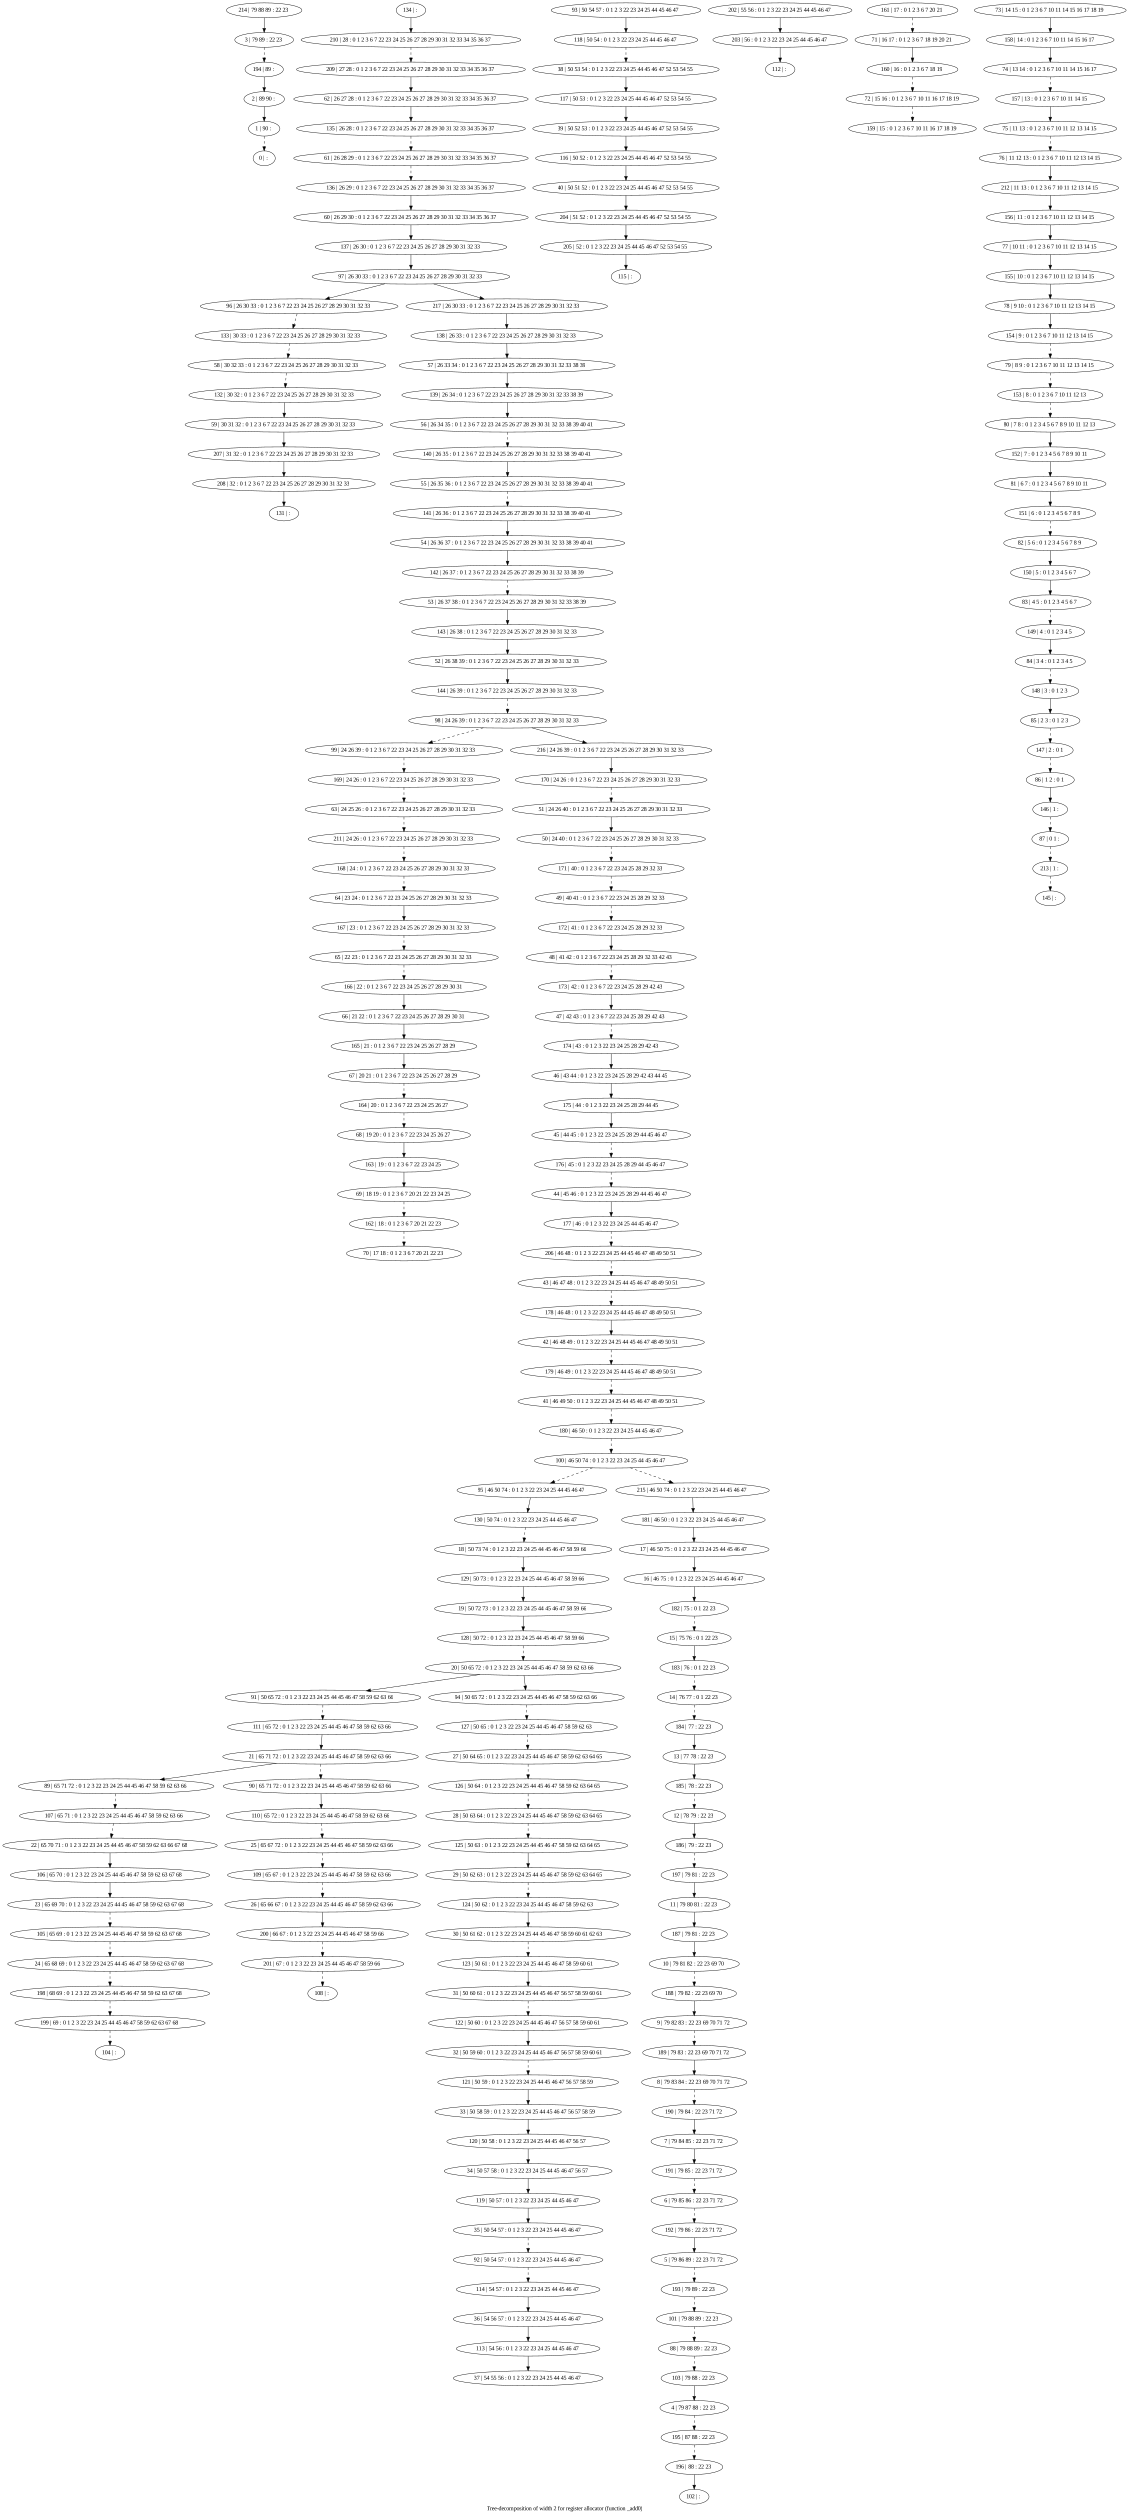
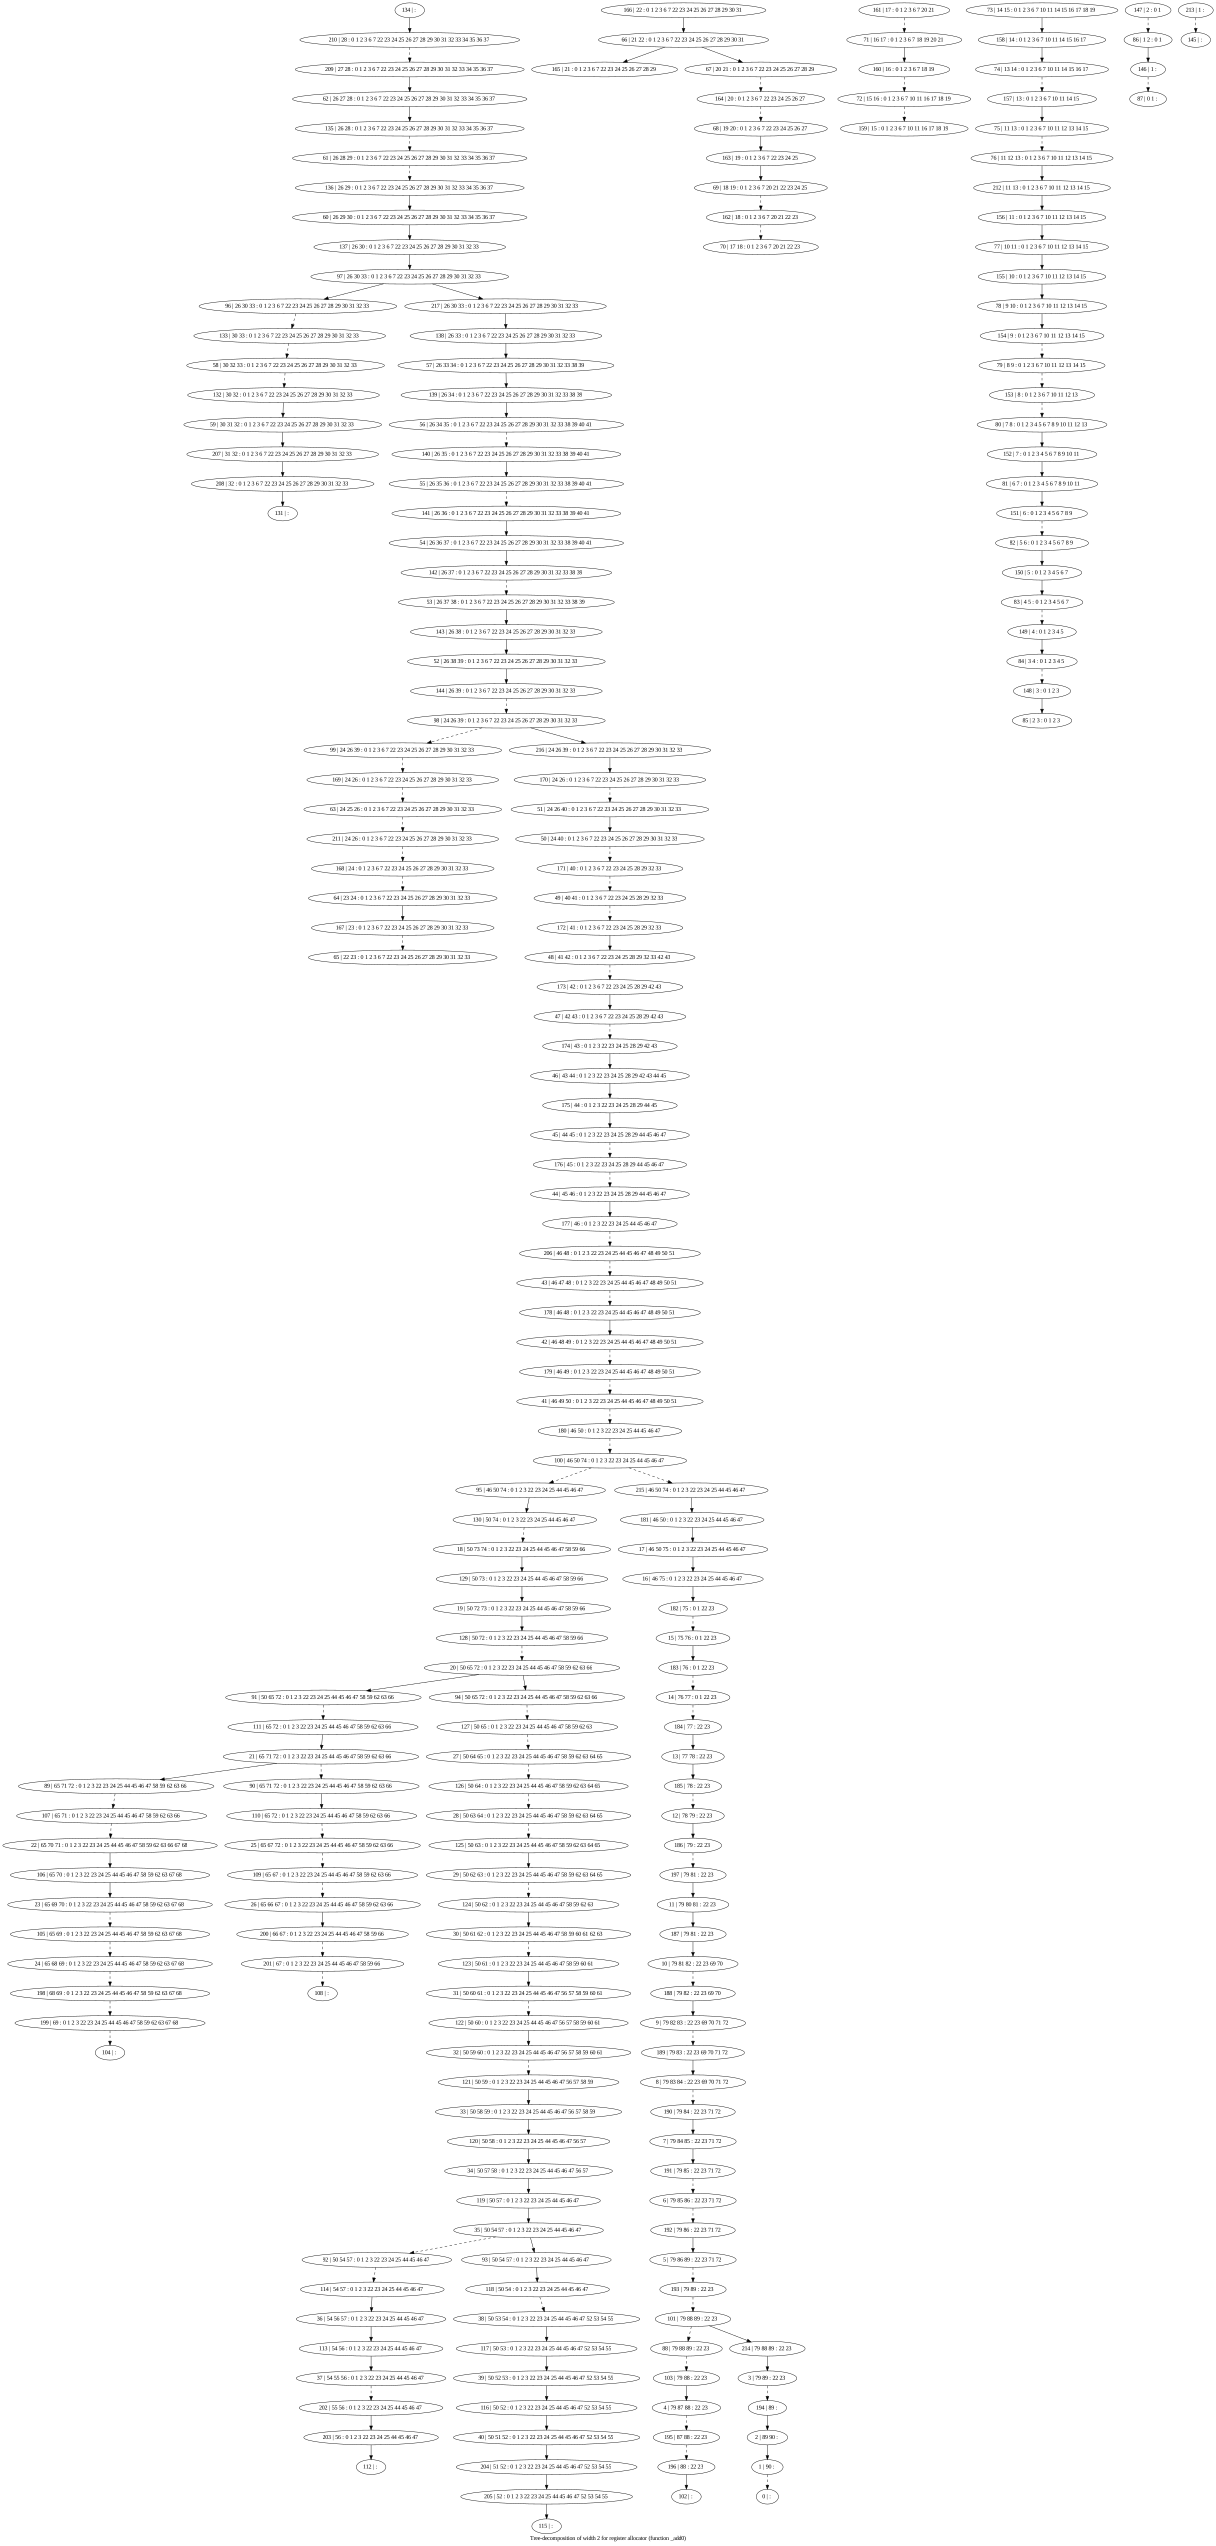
edge "85 | 2 3 : 0 1 2 3" -> "147 | 2 : 0 1": removed
edge "87 | 0 1 :" -> "213 | 1 :": removed
edge "65 | 22 23 : 0 1 2 3 6 7 22 23 24 25 26 27 28 29 30 31 32 33" -> "166 | 22 : 0 1 2 3 6 7 22 23 24 25 26 27 28 29 30 31": removed
edge "165 | 21 : 0 1 2 3 6 7 22 23 24 25 26 27 28 29" -> "67 | 20 21 : 0 1 2 3 6 7 22 23 24 25 26 27 28 29": now "66 | 21 22 : 0 1 2 3 6 7 22 23 24 25 26 27 28 29 30 31" -> "67 | 20 21 : 0 1 2 3 6 7 22 23 24 25 26 27 28 29"
edge "35 | 50 54 57 : 0 1 2 3 22 23 24 25 44 45 46 47" -> "93 | 50 54 57 : 0 1 2 3 22 23 24 25 44 45 46 47": added
edge "101 | 79 88 89 : 22 23" -> "214 | 79 88 89 : 22 23": added
edge "37 | 54 55 56 : 0 1 2 3 22 23 24 25 44 45 46 47" -> "202 | 55 56 : 0 1 2 3 22 23 24 25 44 45 46 47": added
